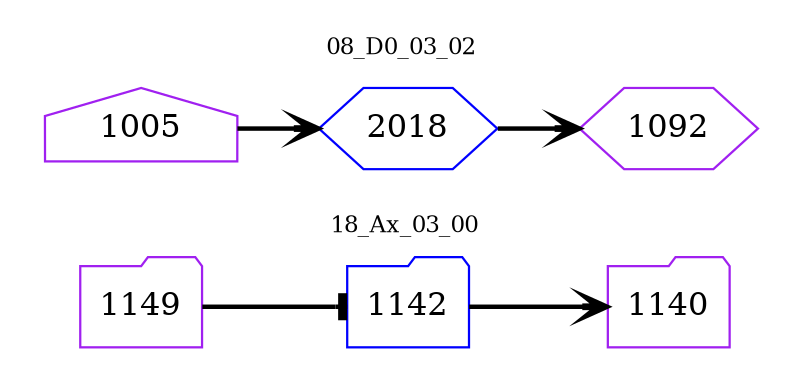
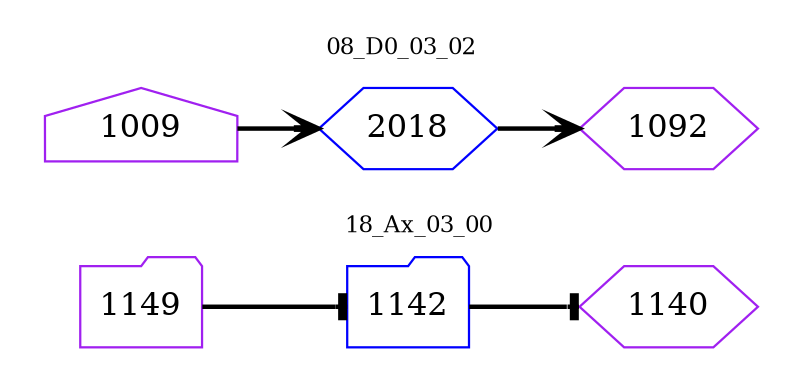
node "1005": label "1005" -> "1009"
edge "1142" -> "1140": arrowhead vee -> tee
node "1140": shape folder -> hexagon
